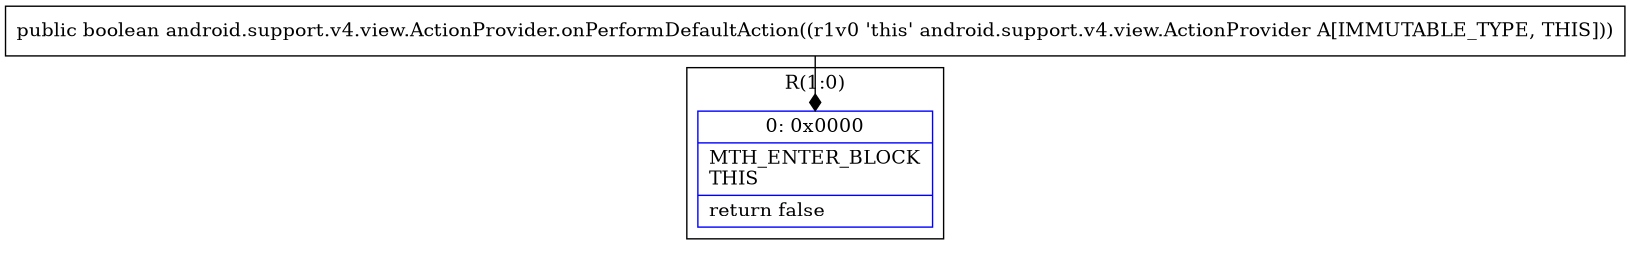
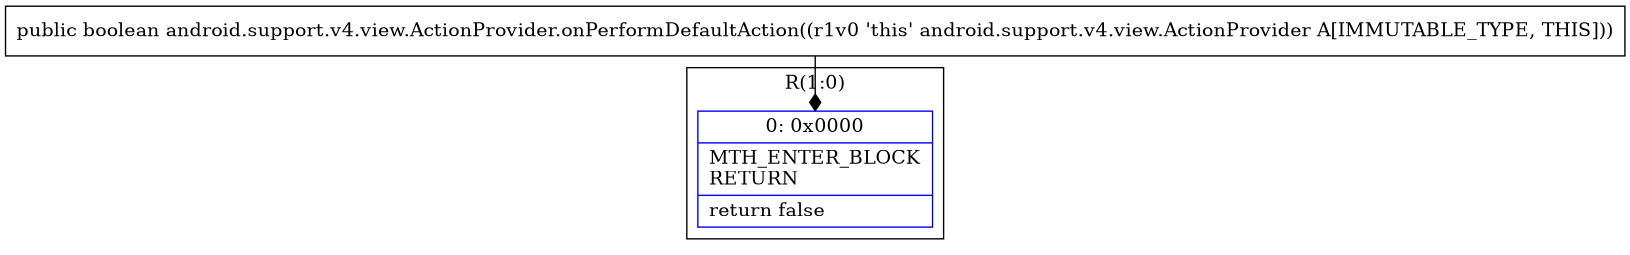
node "0: 0x0000": text "THIS" -> "RETURN"
